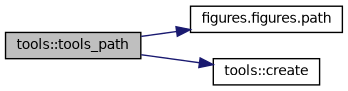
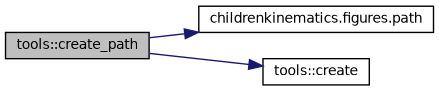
node "figures.figures.path": label "figures.figures.path" -> "childrenkinematics.figures.path"
node "tools::tools_path": label "tools::tools_path" -> "tools::create_path"
